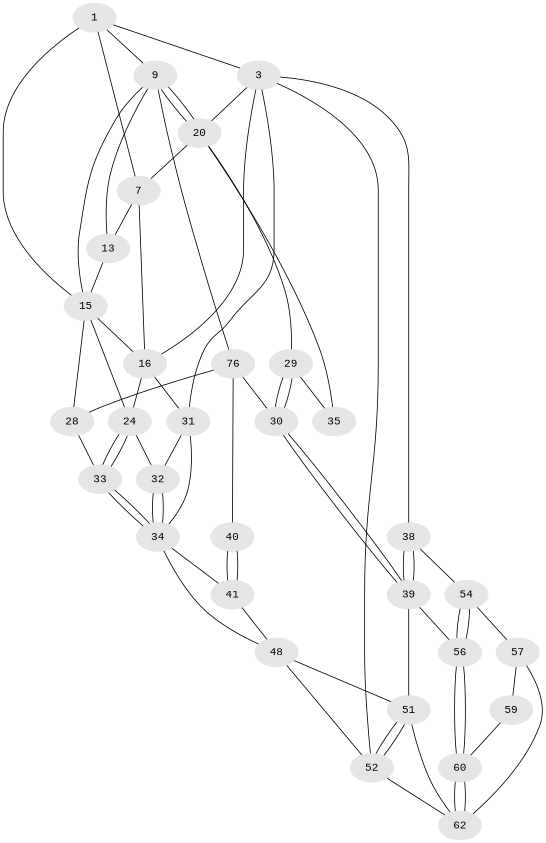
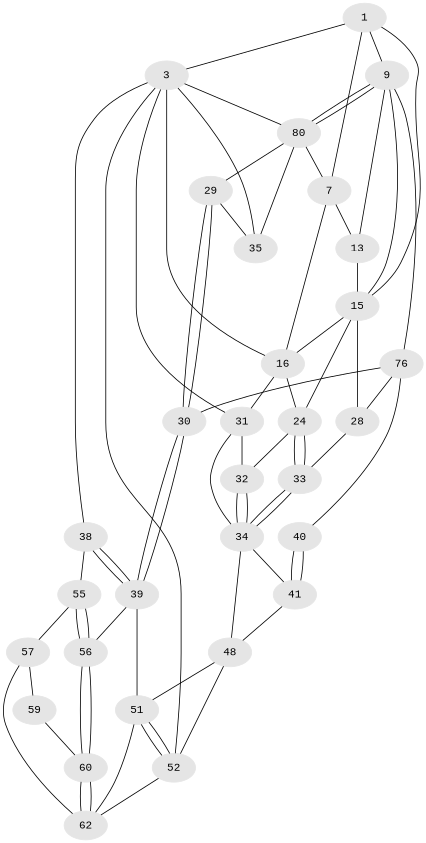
node "20": label "20" -> "80"
edge "3" -- "35": added
node "54": label "54" -> "55"
